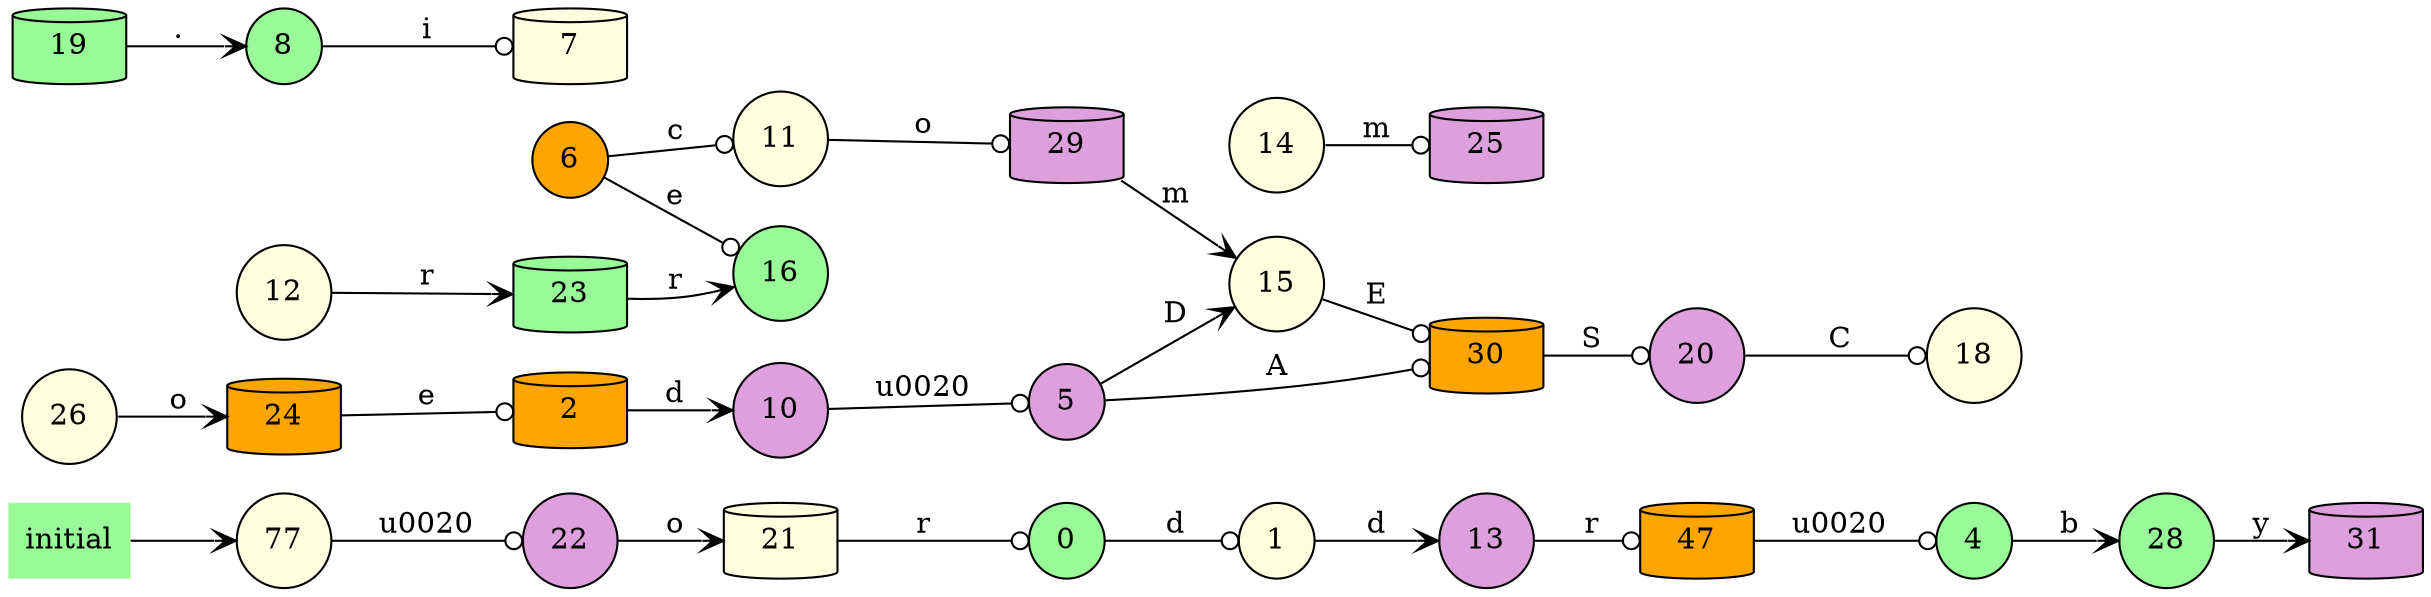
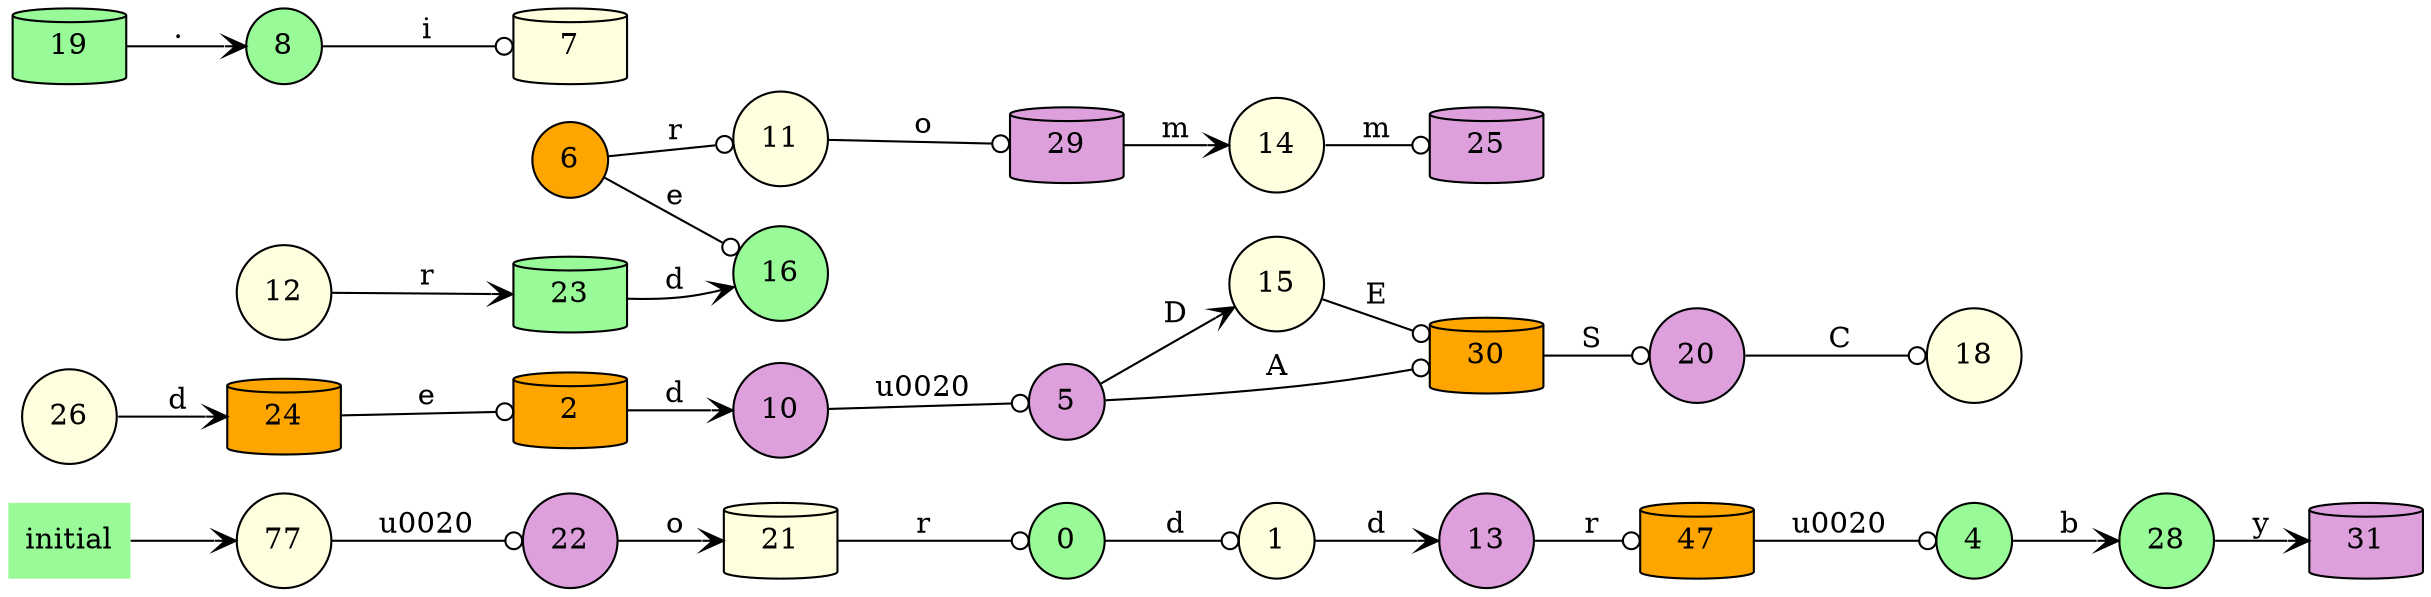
edge "6" -> "11": label "c" -> "r"
edge "29" -> "15": now "29" -> "14"
edge "23" -> "16": label "r" -> "d"
edge "26" -> "24": label "o" -> "d"
